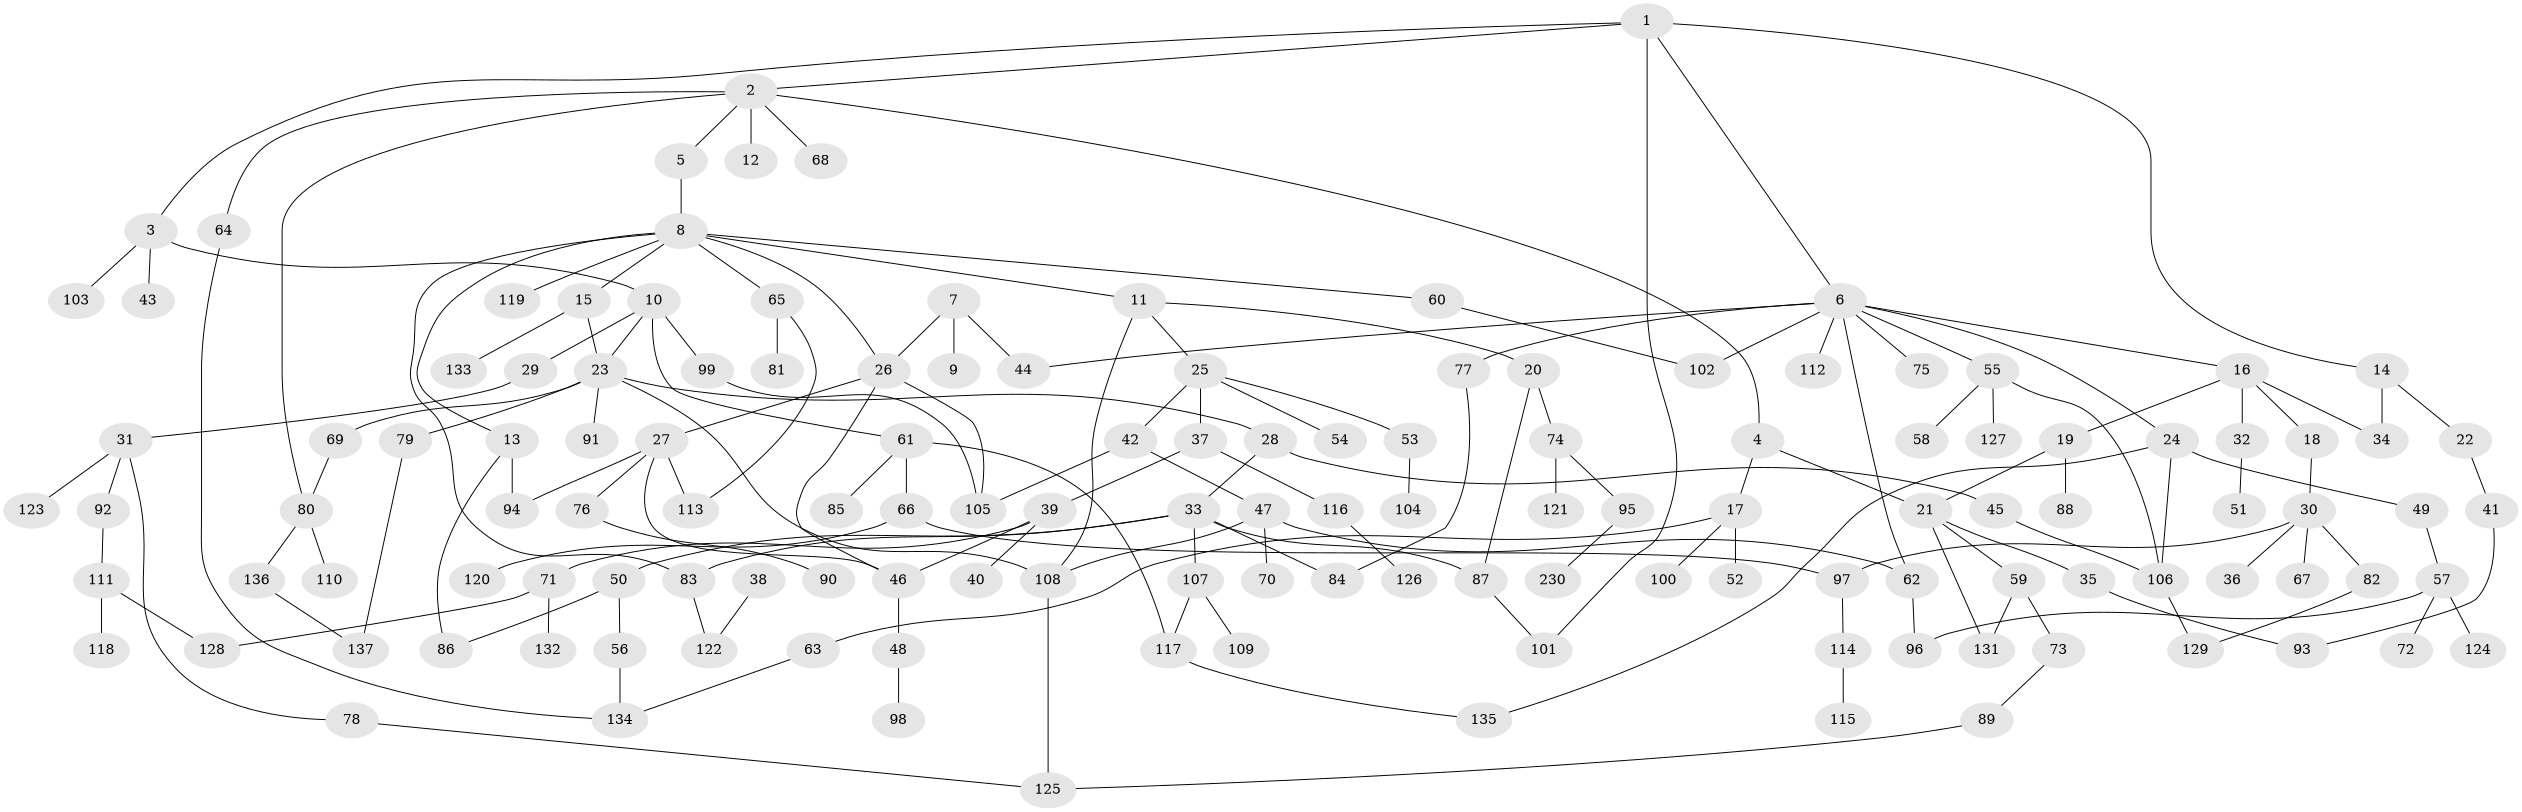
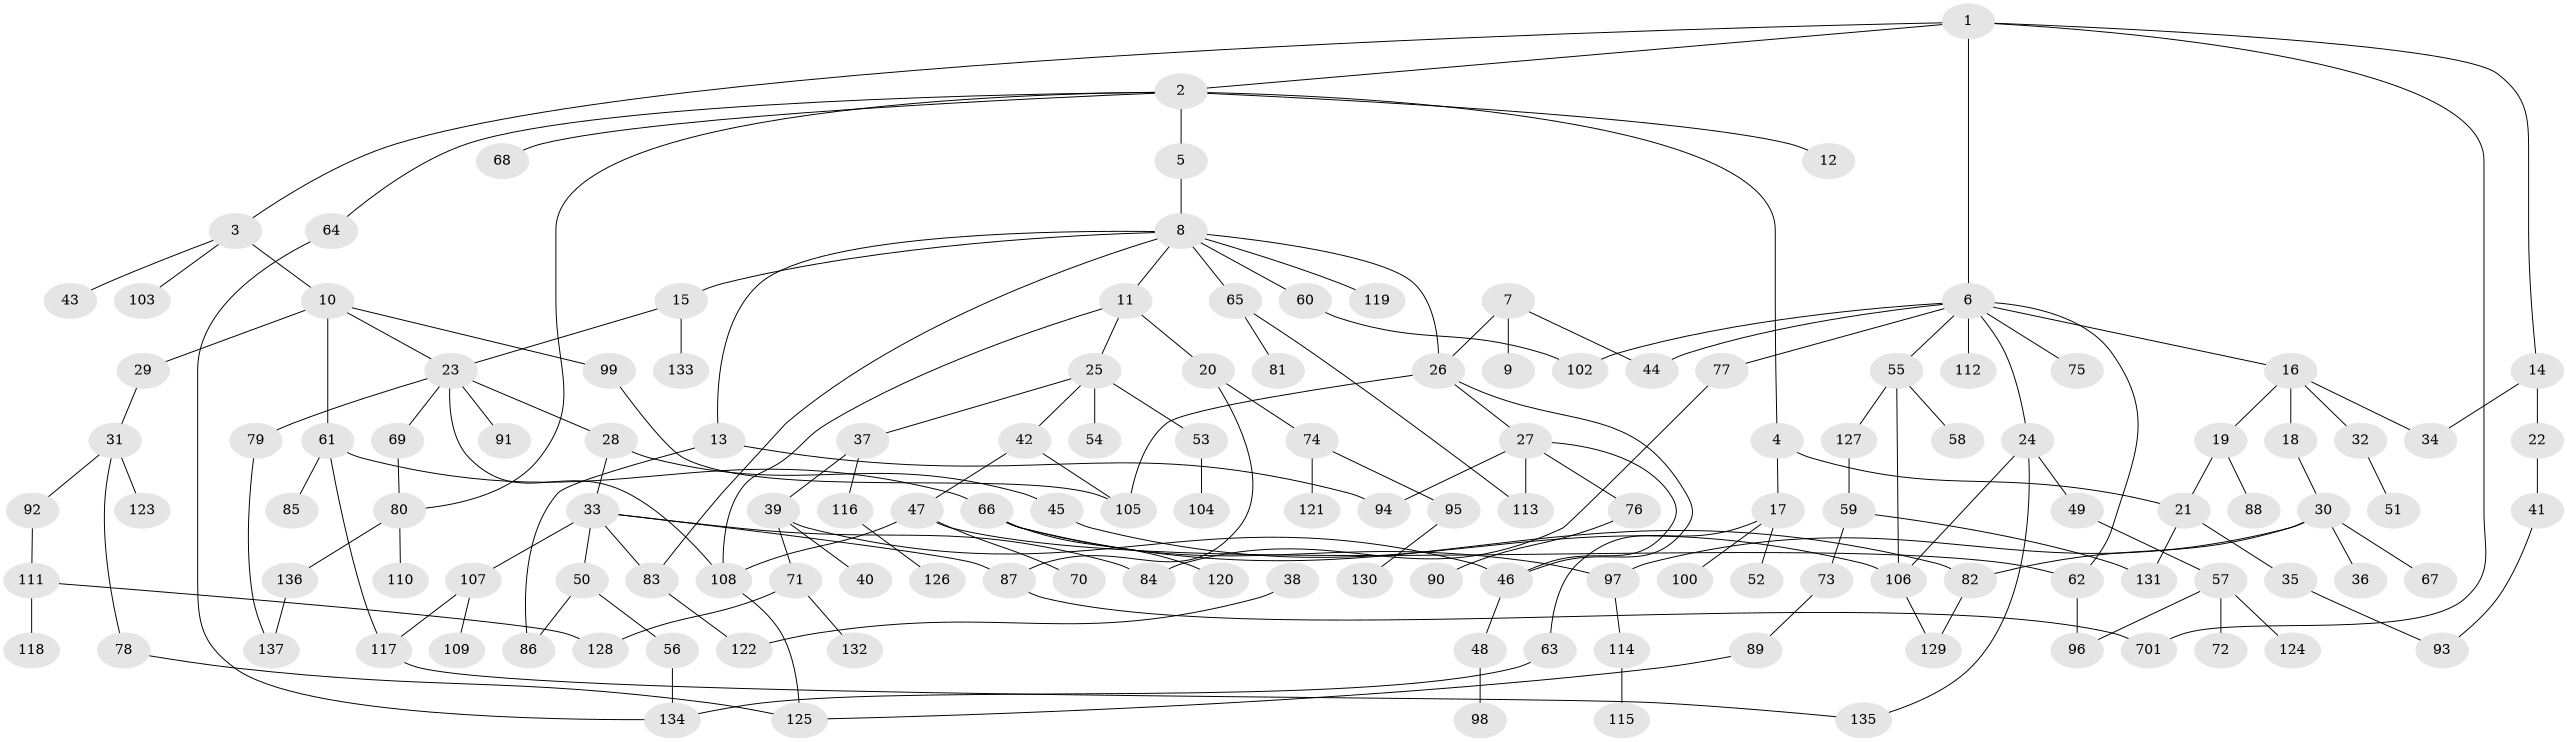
edge "21" -- "59": now "127" -- "59"
edge "66" -- "82": added
node "230": label "230" -> "130"
node "101": label "101" -> "701"
